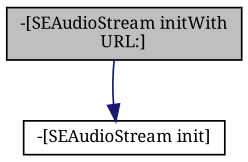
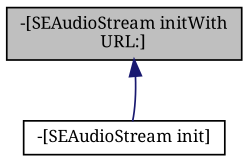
edge "-[SEAudioStream initWith URL:]" -> "-[SEAudioStream init]": reversed
